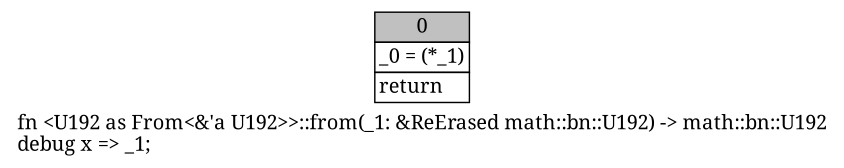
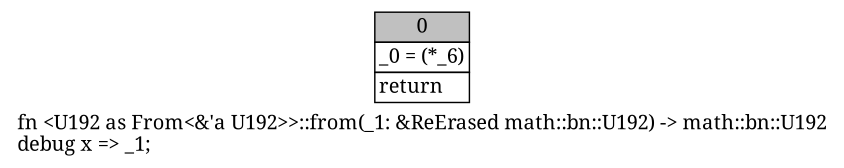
node "0": text "_0 = (*_1)" -> "_0 = (*_6)"
